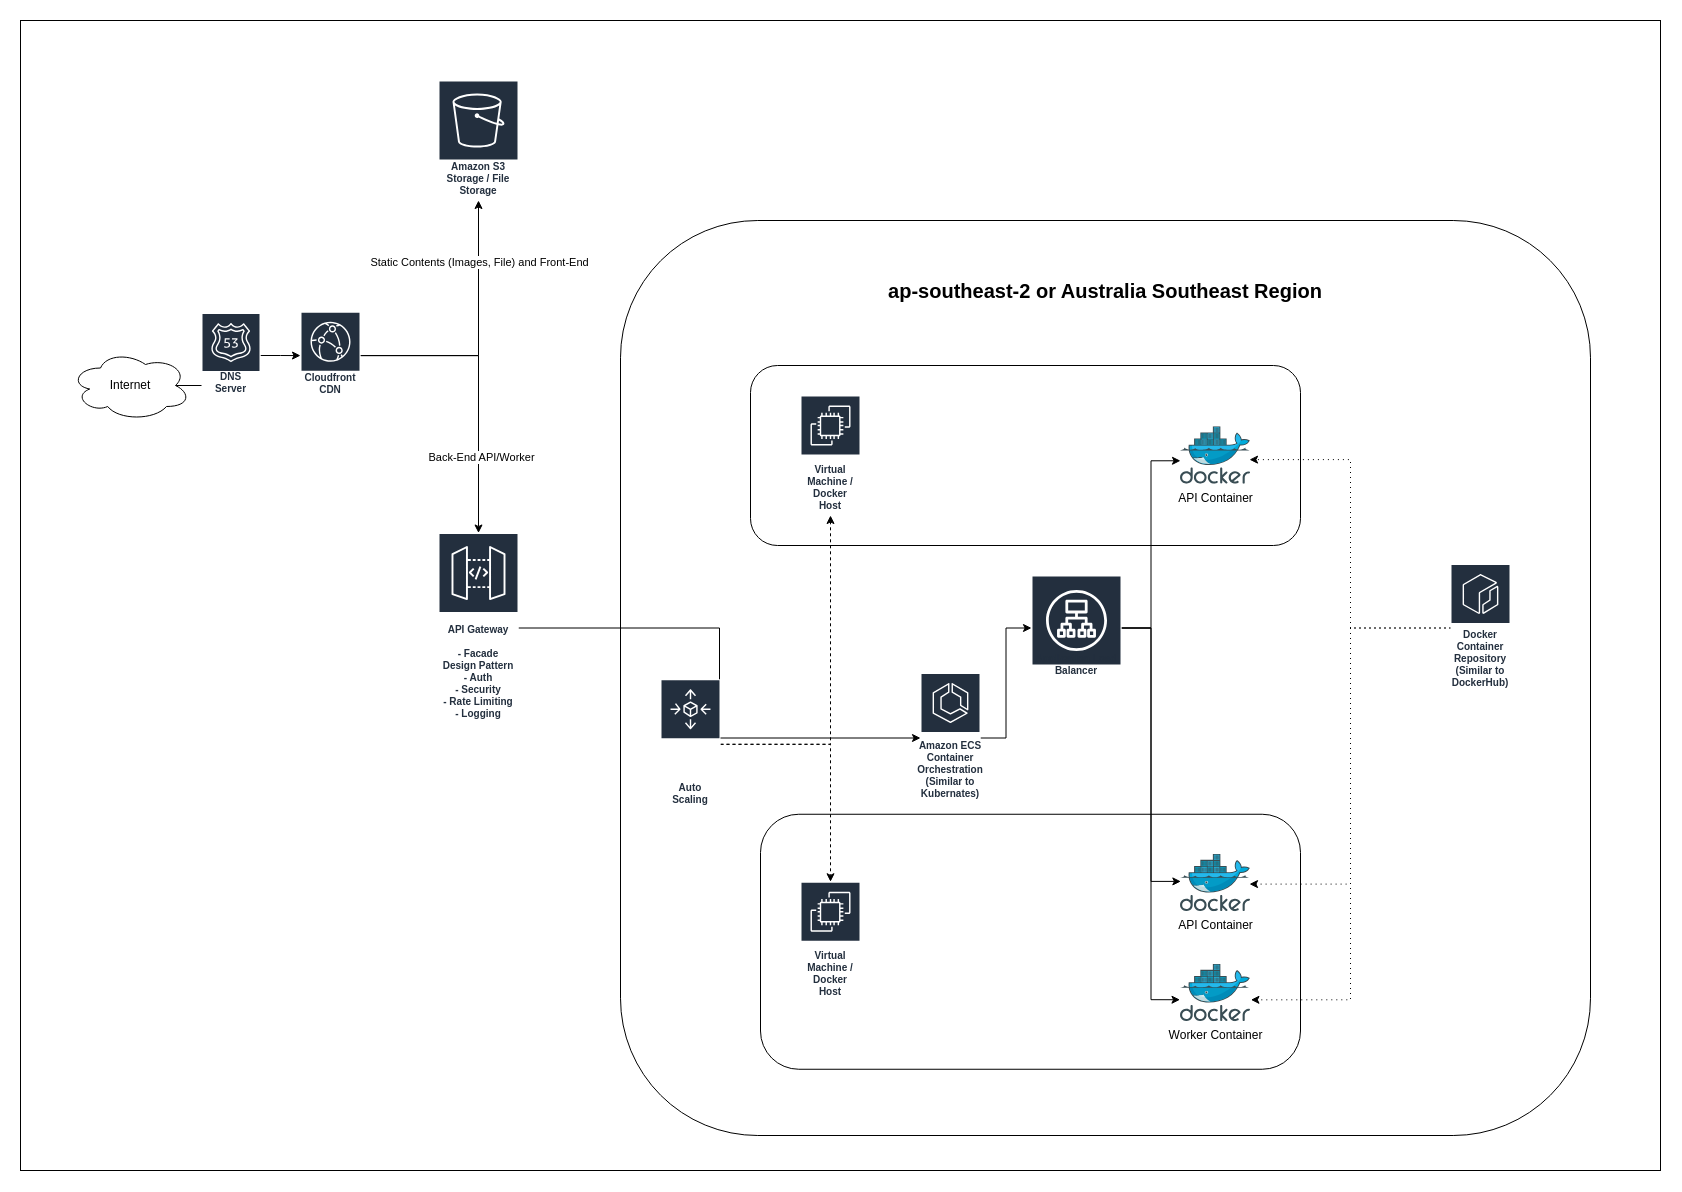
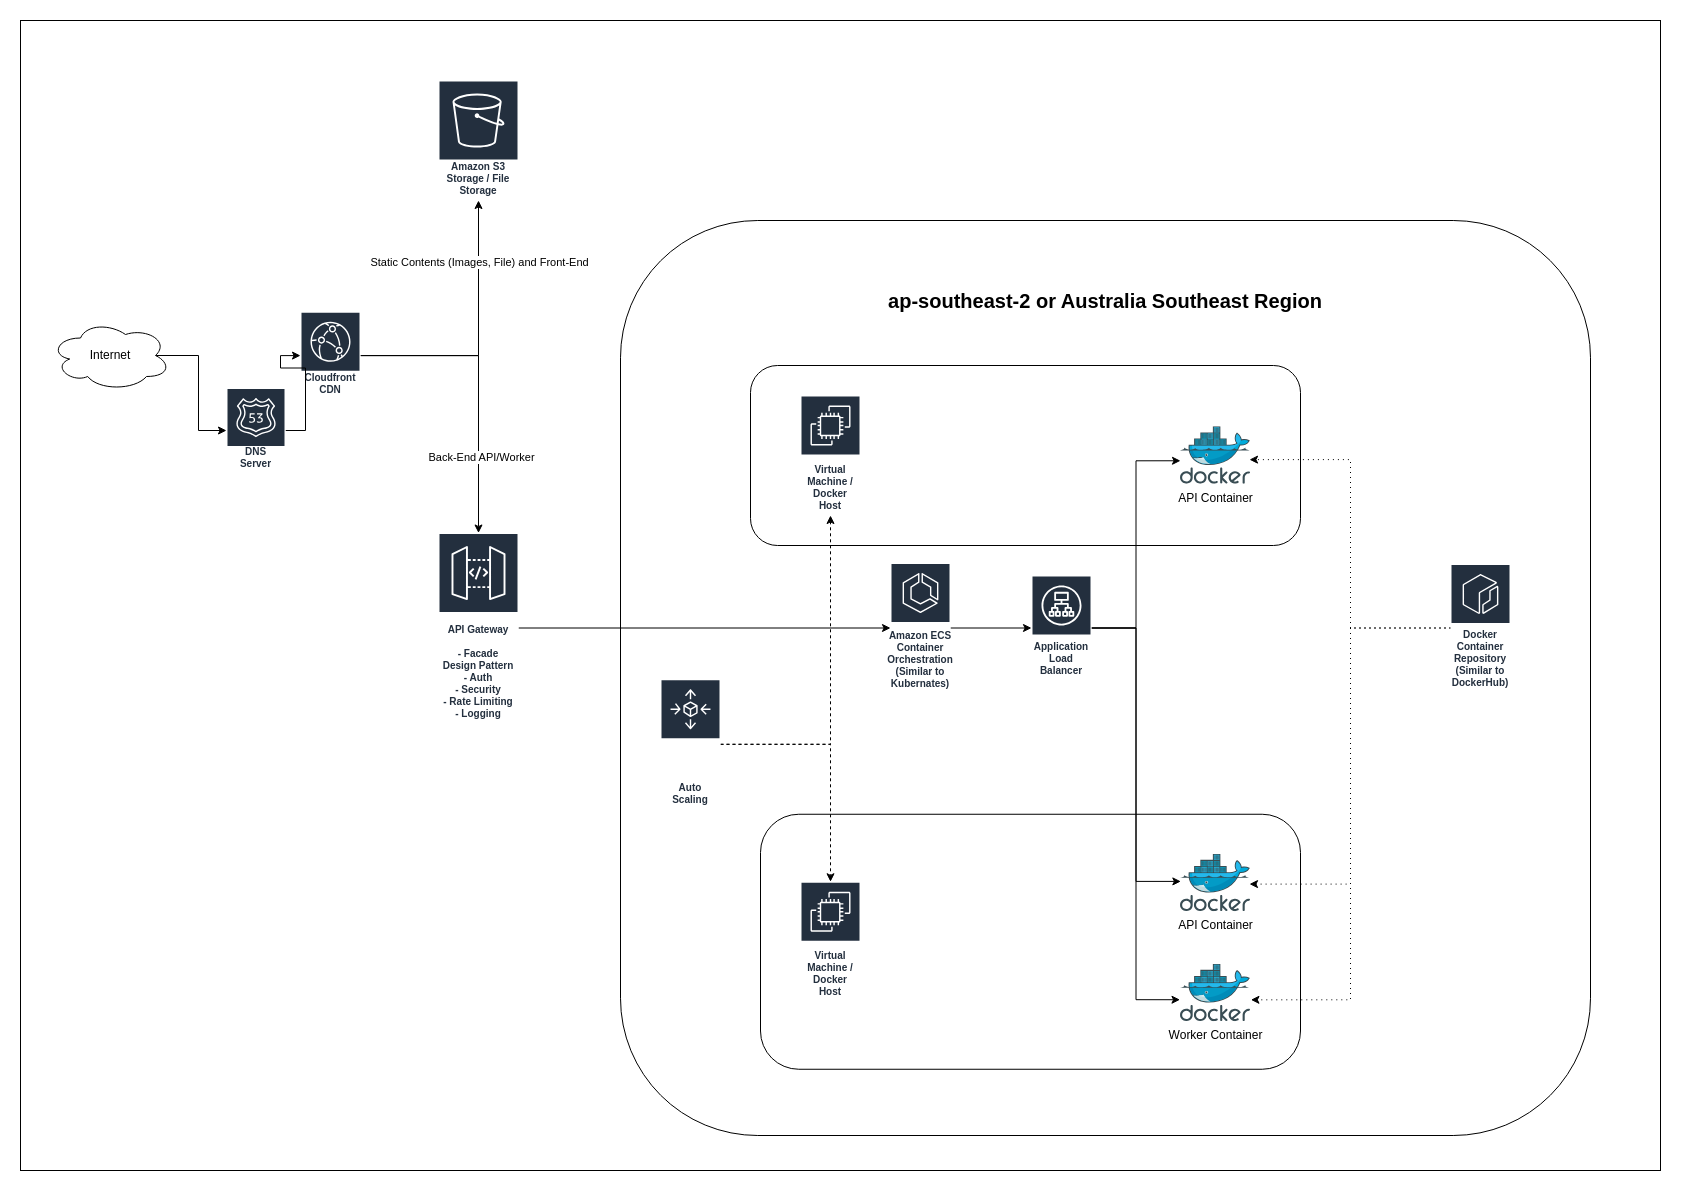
node "ap-southeast-2 or Australia Southeast Region": moved (1106, 291) -> (1106, 301)
node "DNS Server": moved (231, 356) -> (256, 431)
node "Internet": moved (131, 386) -> (111, 356)
node "Application Load Balancer": size 90x105 -> 60x105
node "Amazon ECS Container Orchestration (Similar to Kubernates)": moved (951, 738) -> (921, 628)
